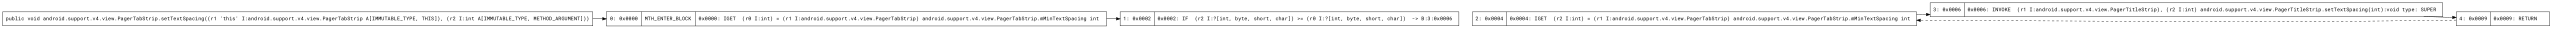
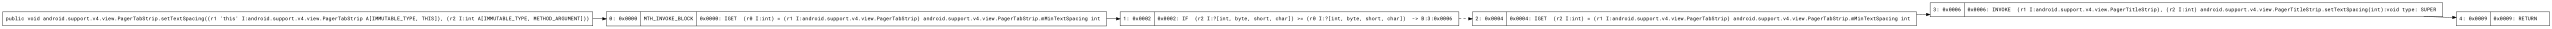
node "0: 0x0000": text "MTH_ENTER_BLOCK" -> "MTH_INVOKE_BLOCK"
edge "4: 0x0009" -> "2: 0x0004": now "1: 0x0002" -> "2: 0x0004"
